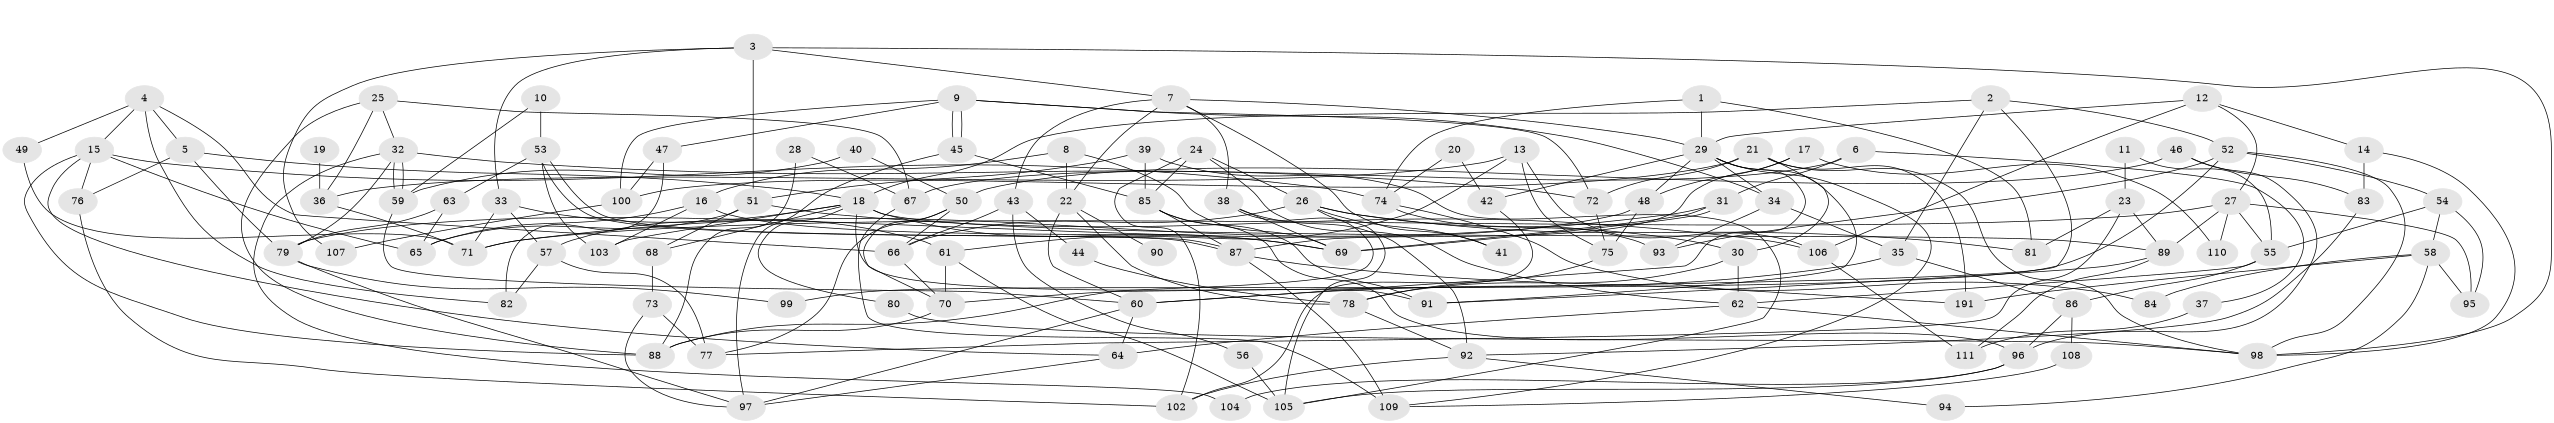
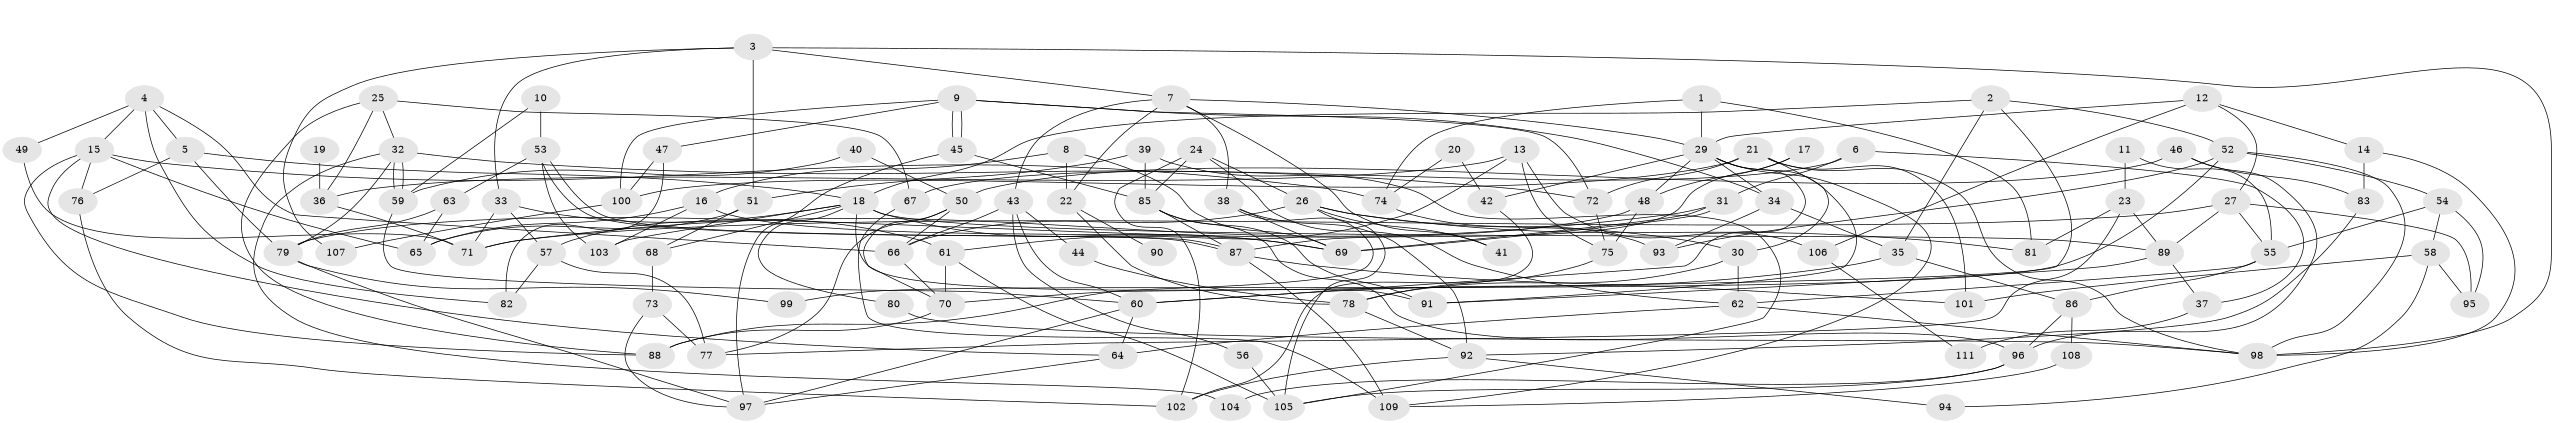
node "28": removed
edge "51" -- "106": removed
node "110": removed
edge "22" -- "60": now "43" -- "60"
edge "89" -- "111": now "89" -- "37"
node "191": label "191" -> "101"
node "84": removed
